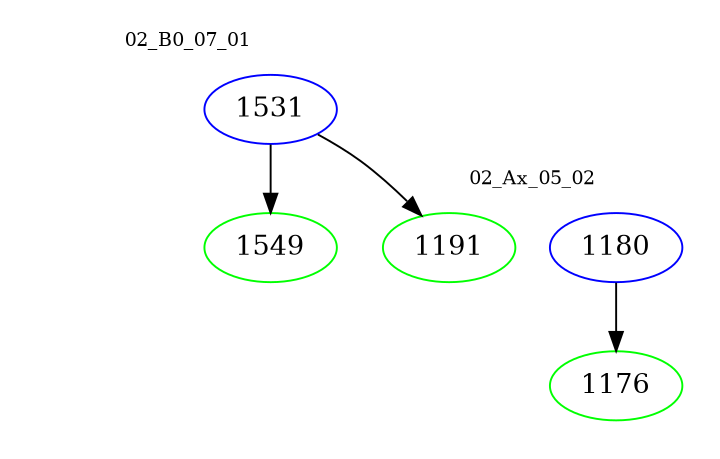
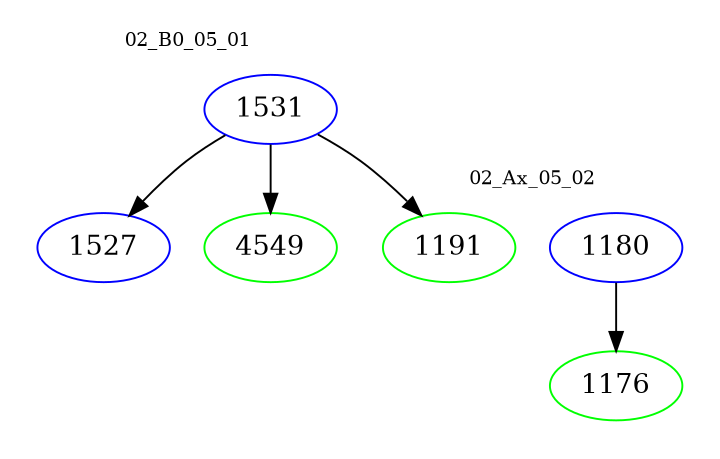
cluster "02_B0_07_01": label "02_B0_07_01" -> "02_B0_05_01"
node "1527": added
node "1549": label "1549" -> "4549"
